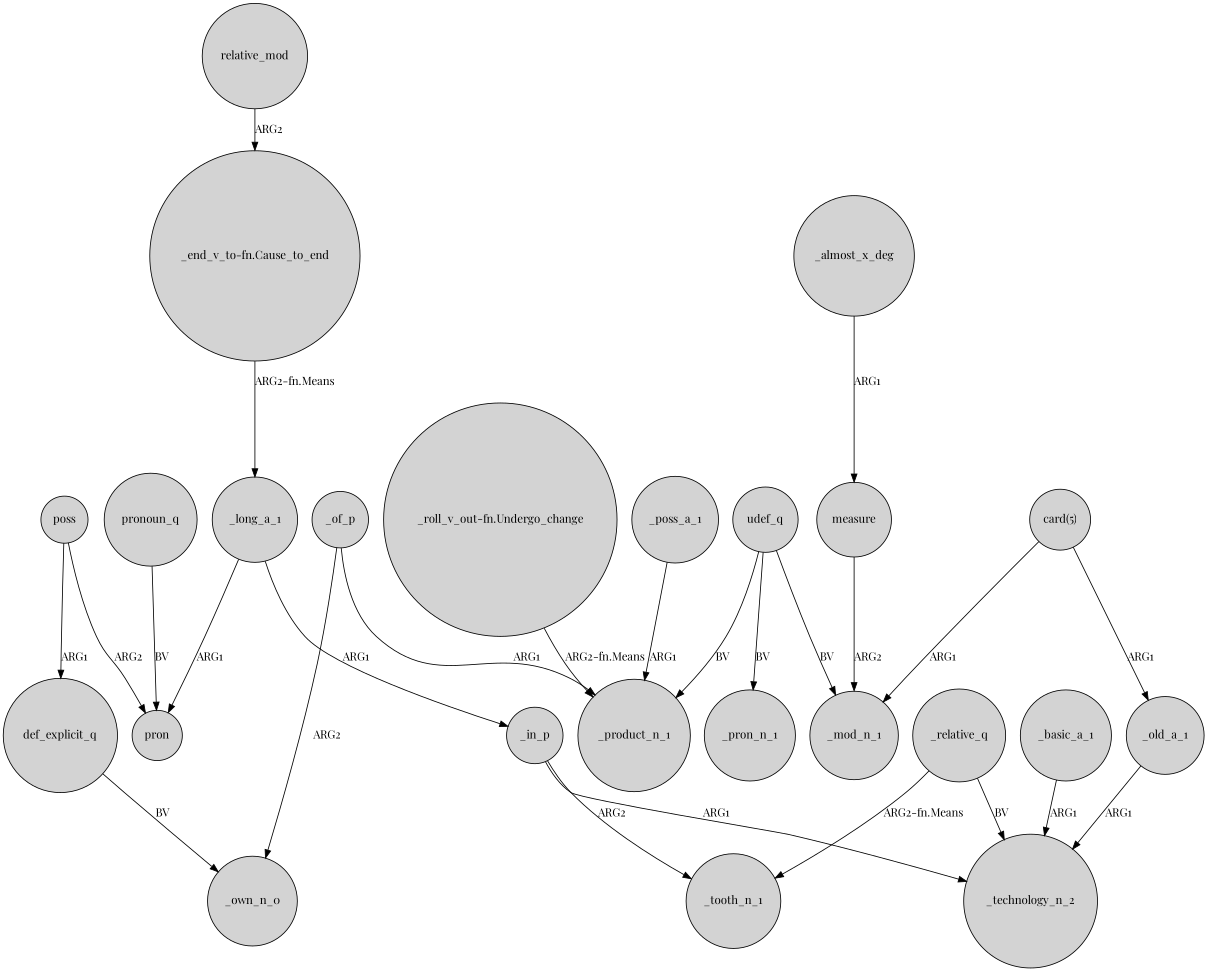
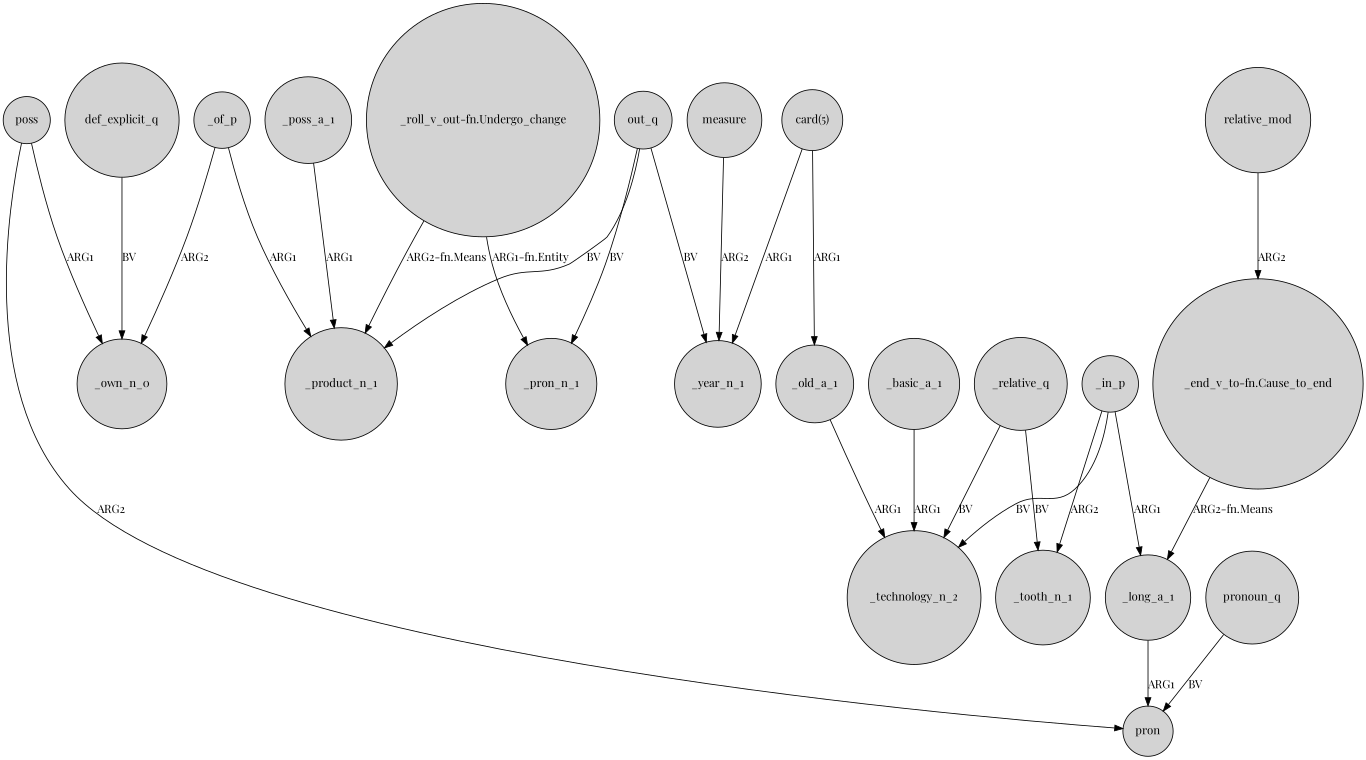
node "_almost_x_deg": removed
edge "_roll_v_out-fn.Undergo_change" -> "_pron_n_1": added, label "ARG1-fn.Entity"
node "udef_q": label "udef_q" -> "out_q"
edge "poss" -> "def_explicit_q": now "poss" -> "_own_n_0"
edge "_long_a_1" -> "_in_p": reversed
node "_mod_n_1": label "_mod_n_1" -> "_year_n_1"
edge "_in_p" -> "_technology_n_2": label "ARG1" -> "BV"
edge "_relative_q" -> "_tooth_n_1": label "ARG2-fn.Means" -> "BV"
